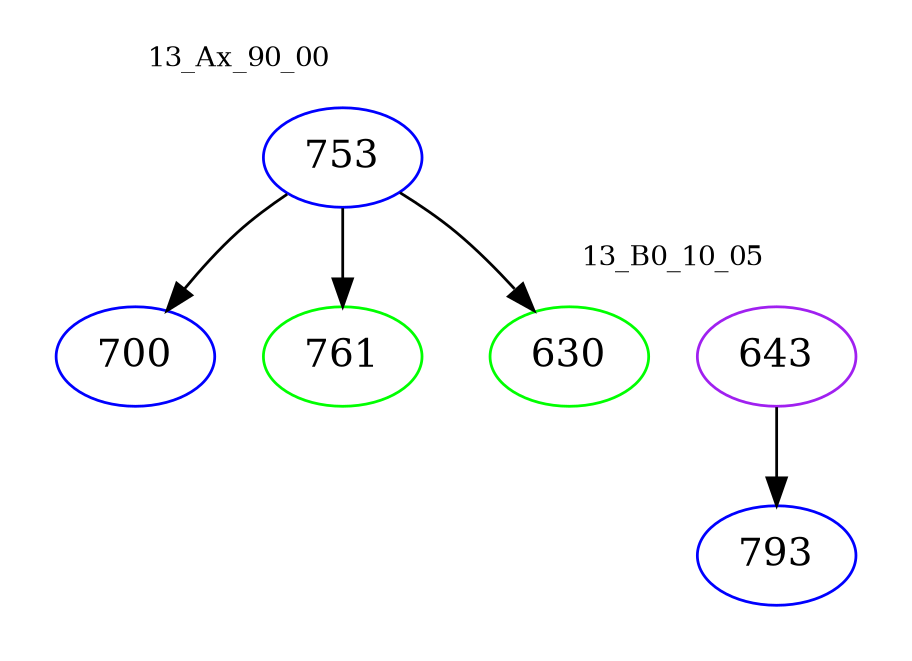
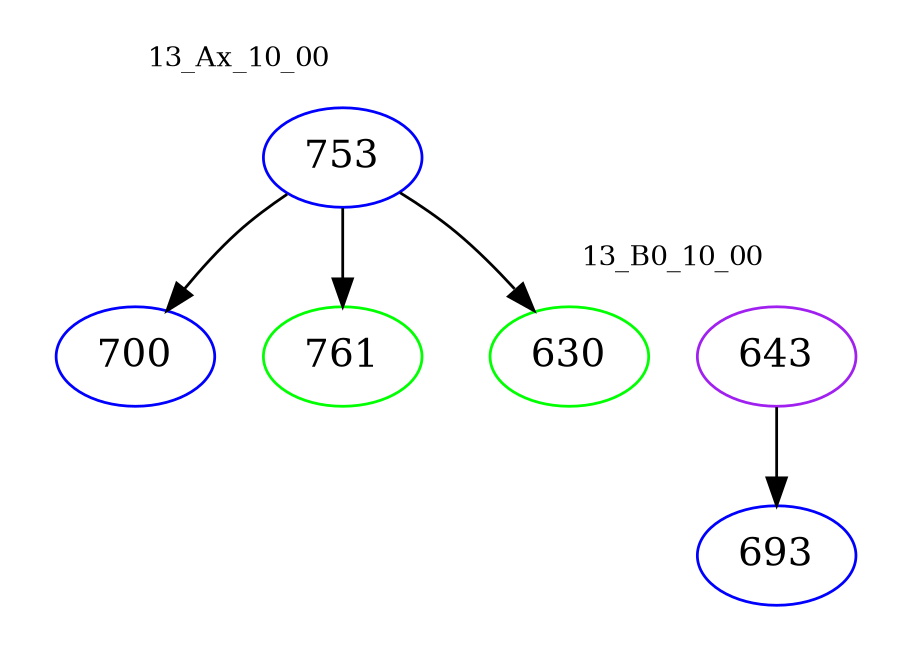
cluster "13_Ax_90_00": label "13_Ax_90_00" -> "13_Ax_10_00"
cluster "13_B0_10_05": label "13_B0_10_05" -> "13_B0_10_00"
node "793": label "793" -> "693"
